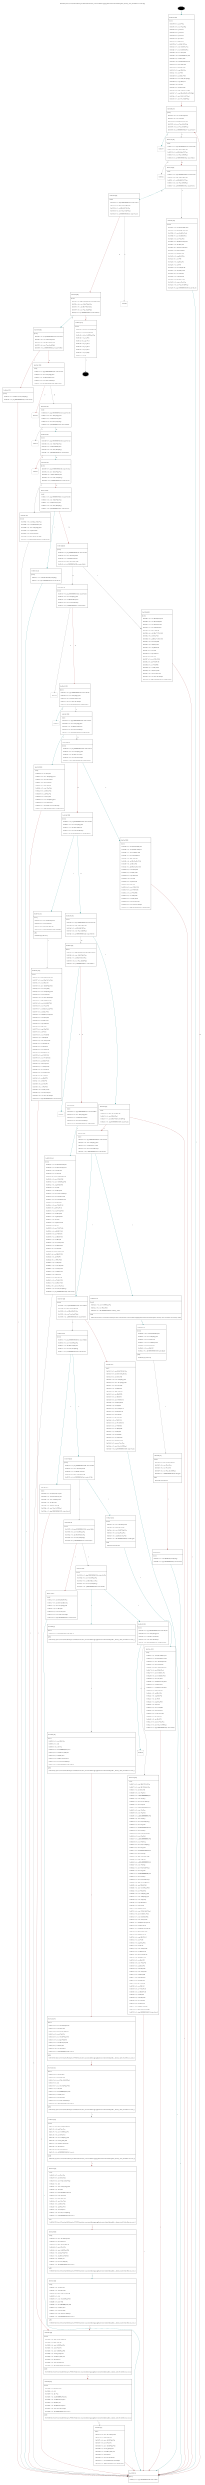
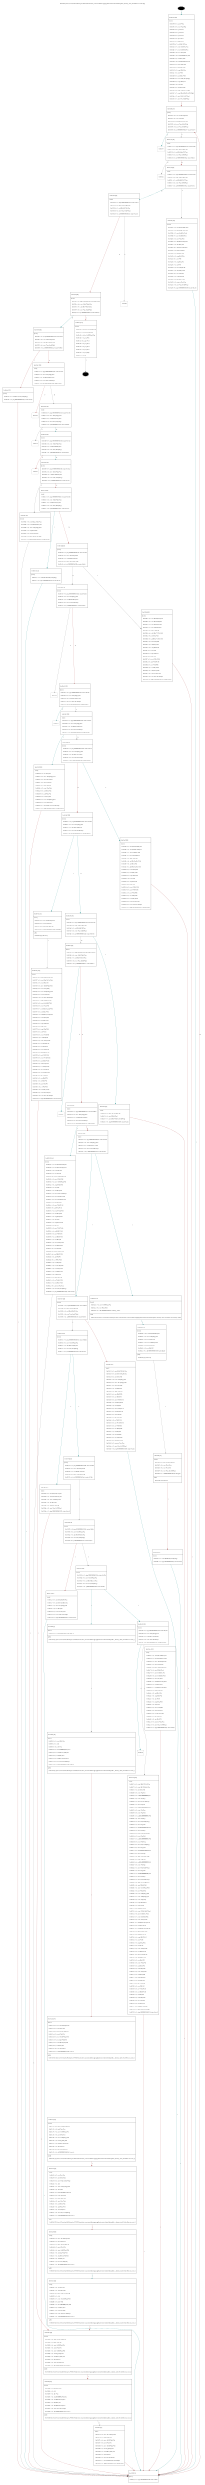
edge "0x401e2d [22]" -> "0x401529 [28]": now "0x40150d [28]" -> "0x401529 [28]"
node "0x401a44 [26]": removed
node "0x401c42 [46]": removed
